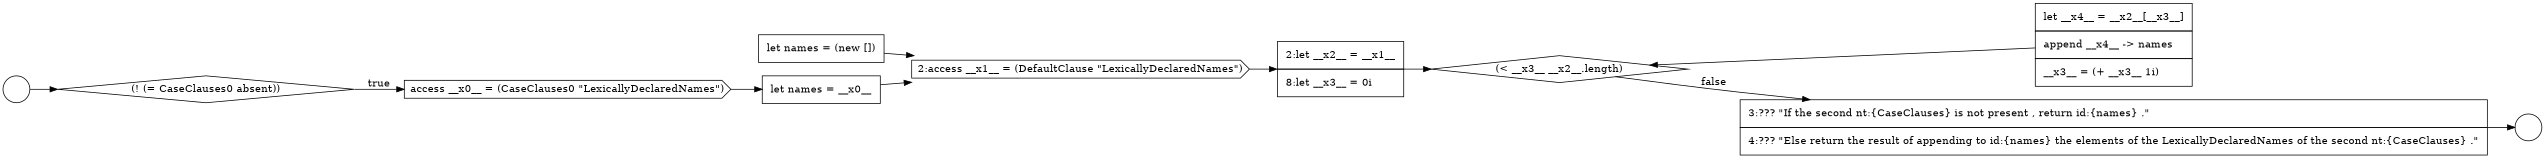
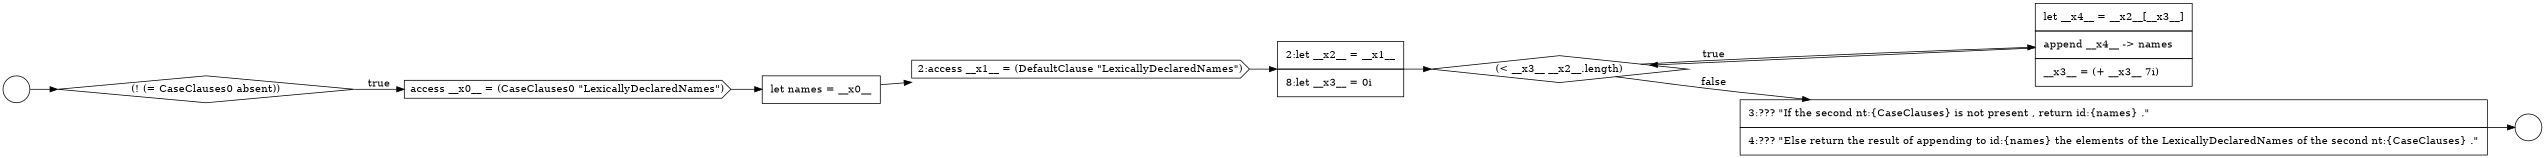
node "let names = (new [])": removed
edge "(< __x3__ __x2__.length)" -> "let __x4__ = __x2__[__x3__]": added, label "true"
node "let __x4__ = __x2__[__x3__]": text "__x3__ = (+ __x3__ 1i)" -> "__x3__ = (+ __x3__ 7i)"
